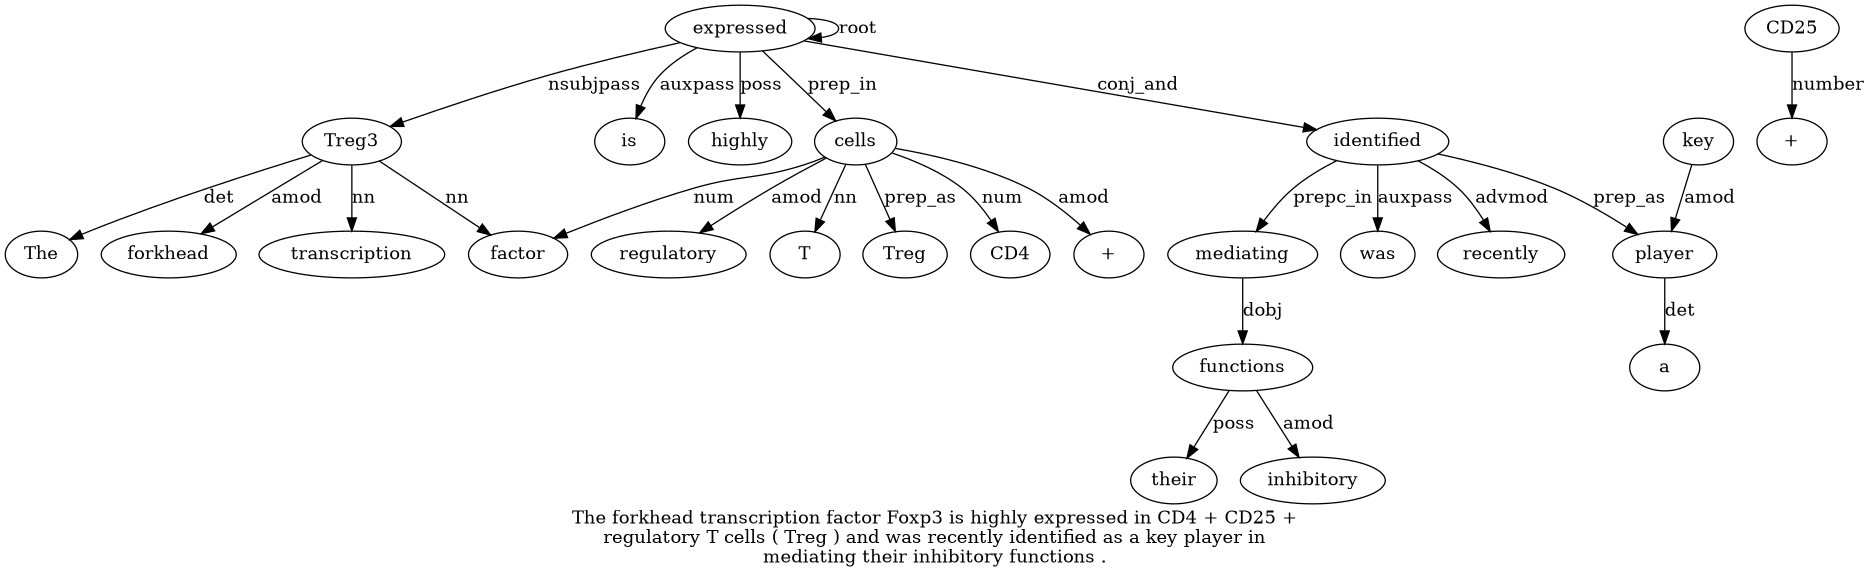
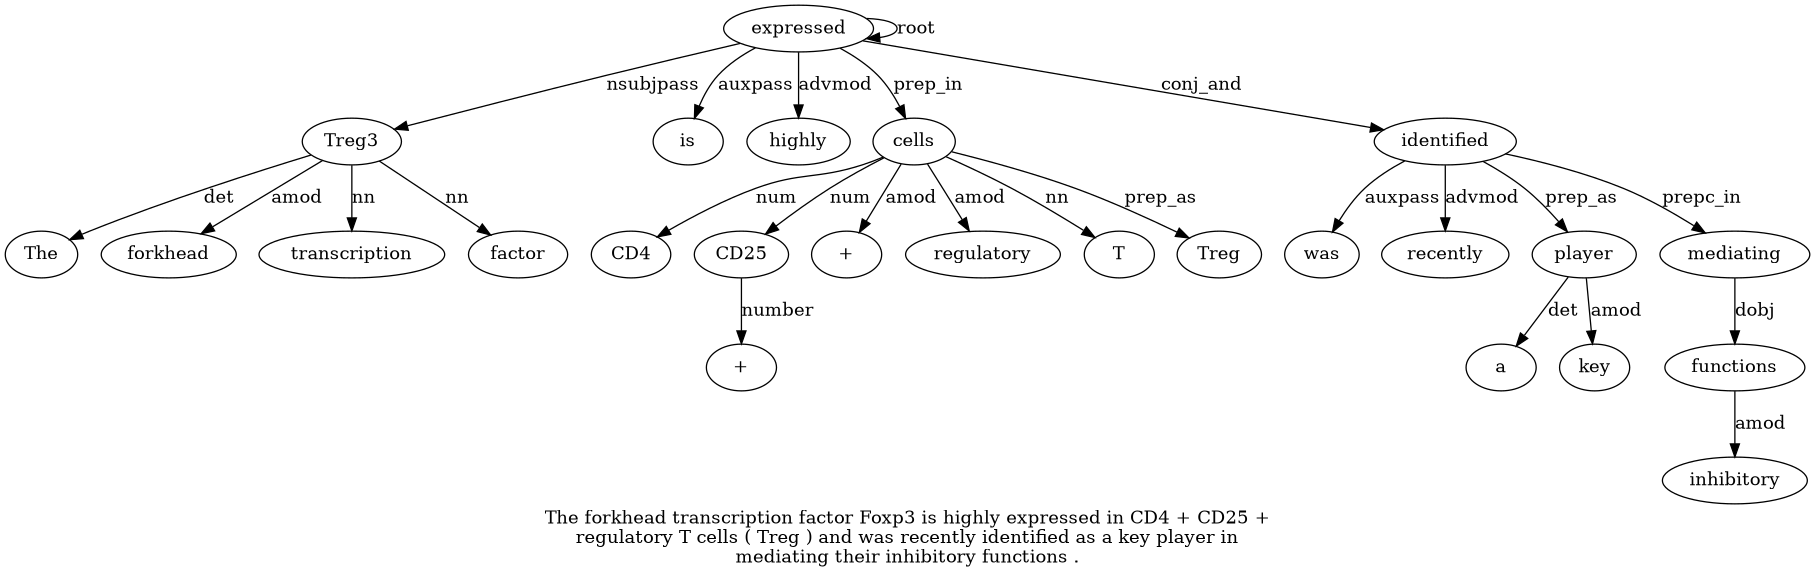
edge "expressed" -> "highly": label "poss" -> "advmod"
edge "cells" -> "factor": now "cells" -> "CD25"
edge "key" -> "player": reversed
node "their": removed
